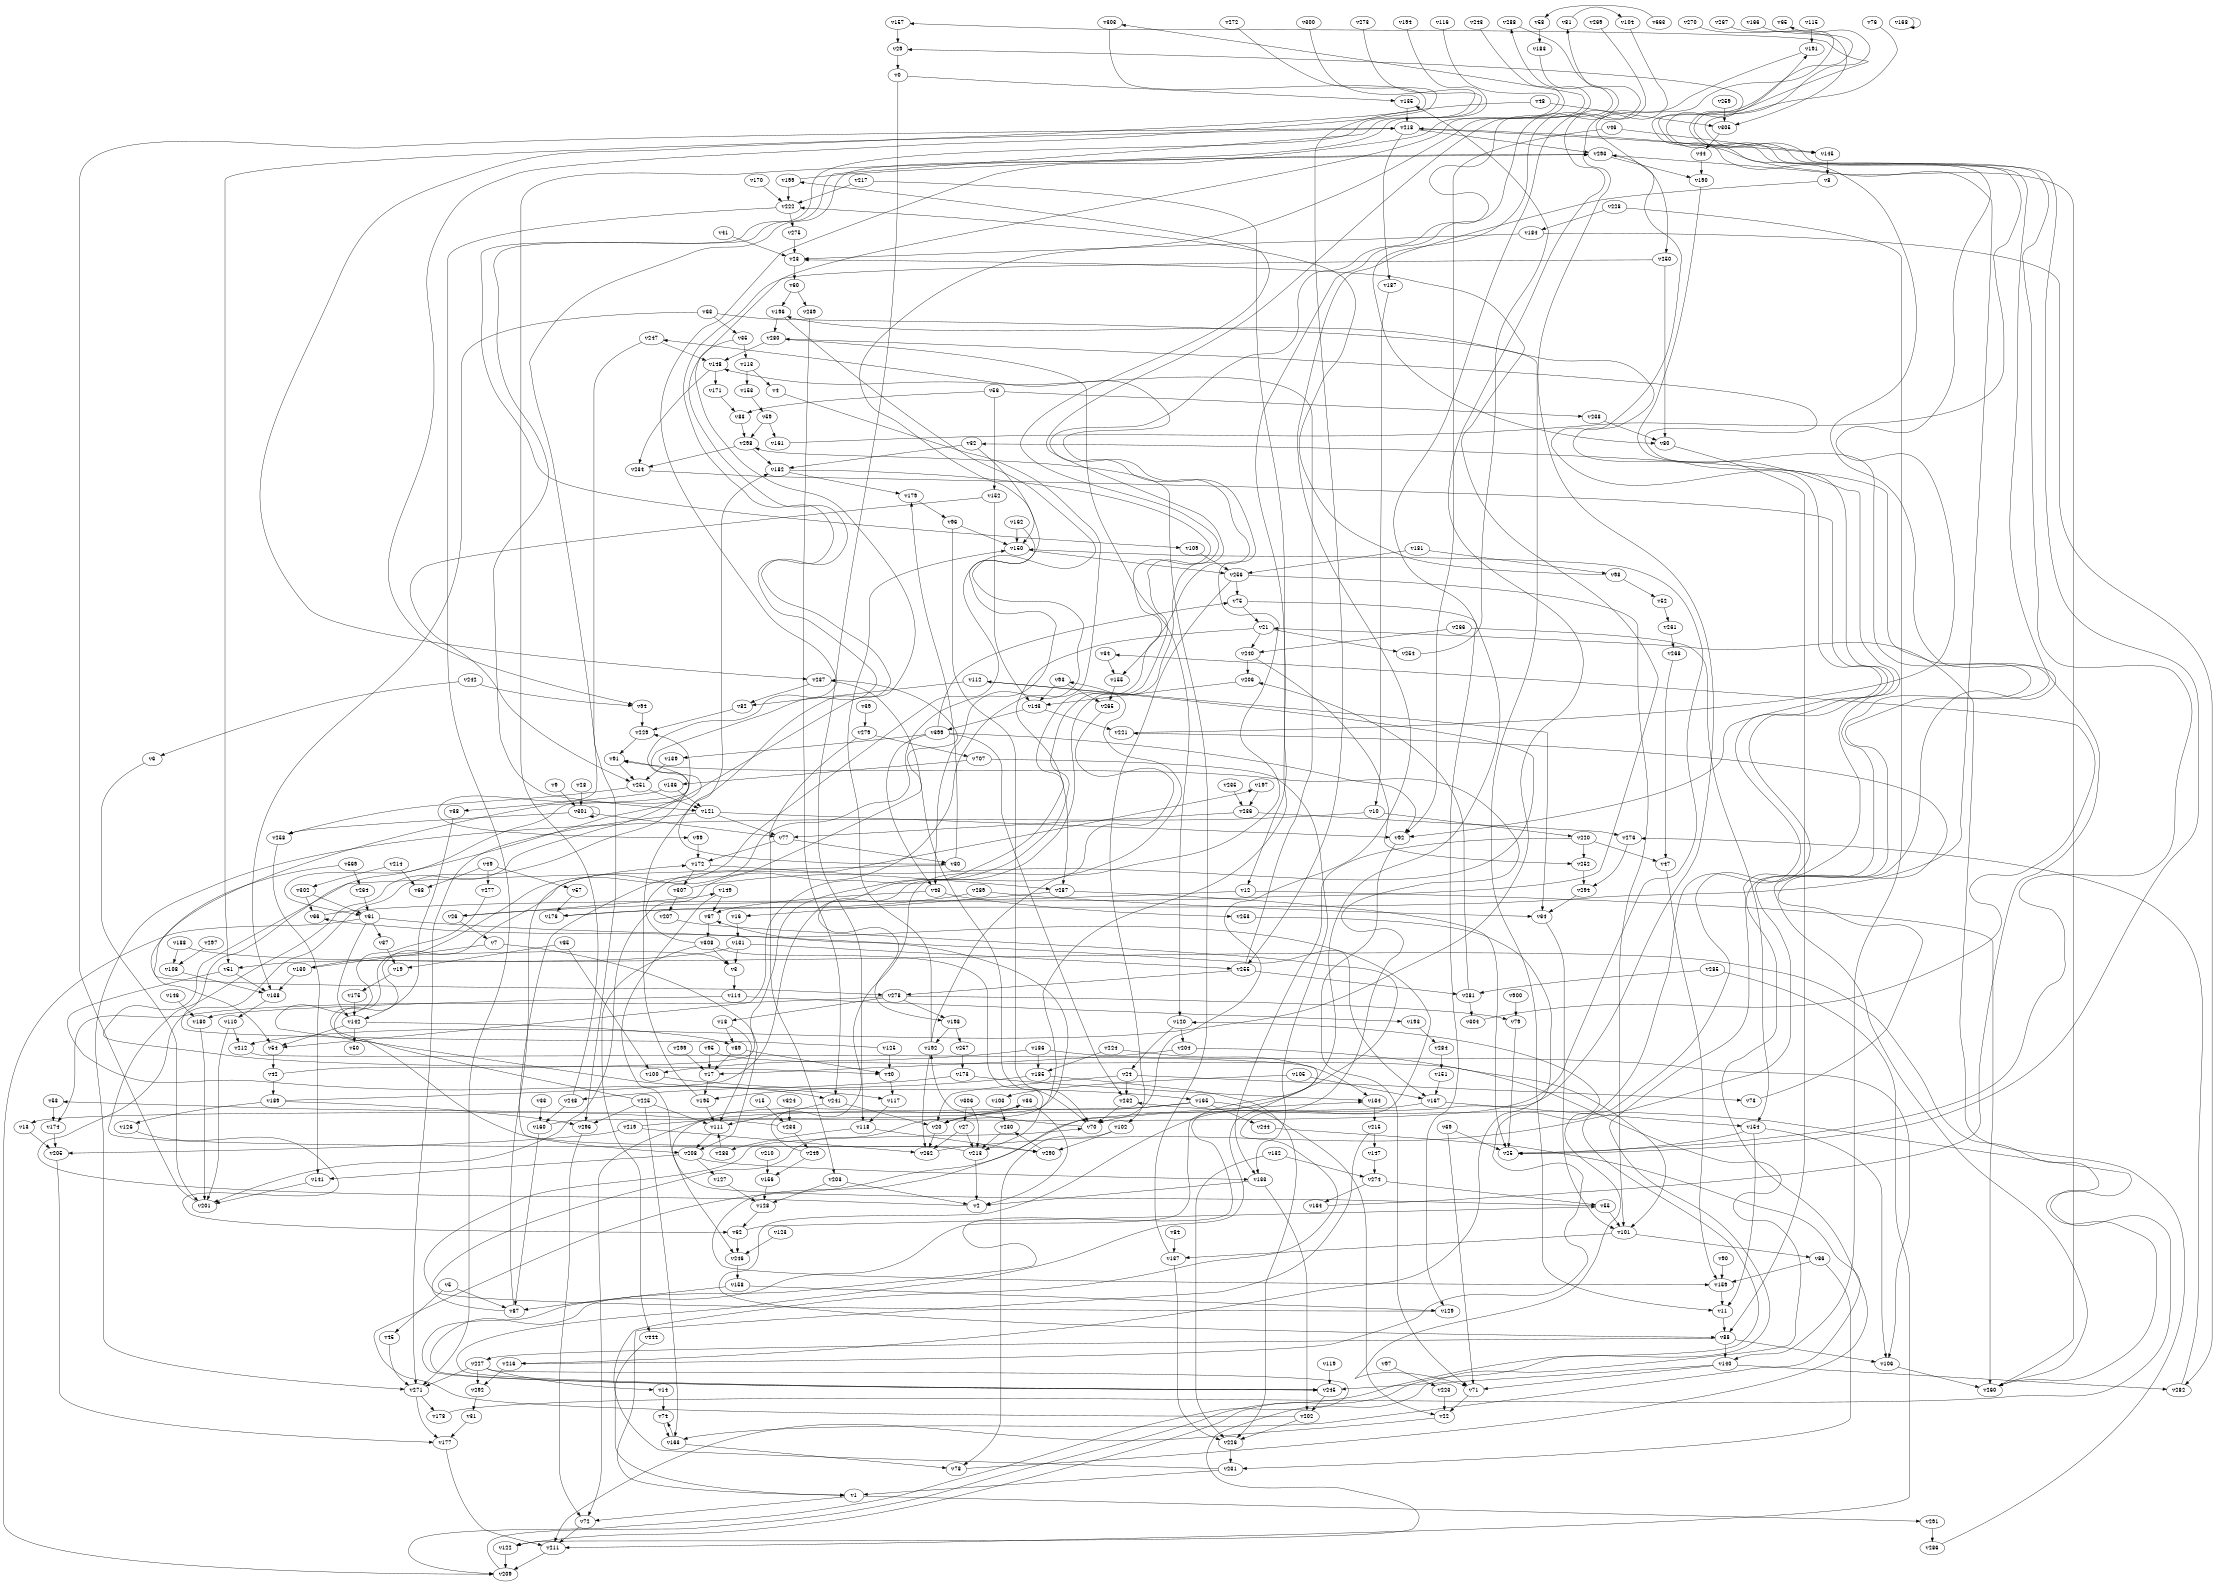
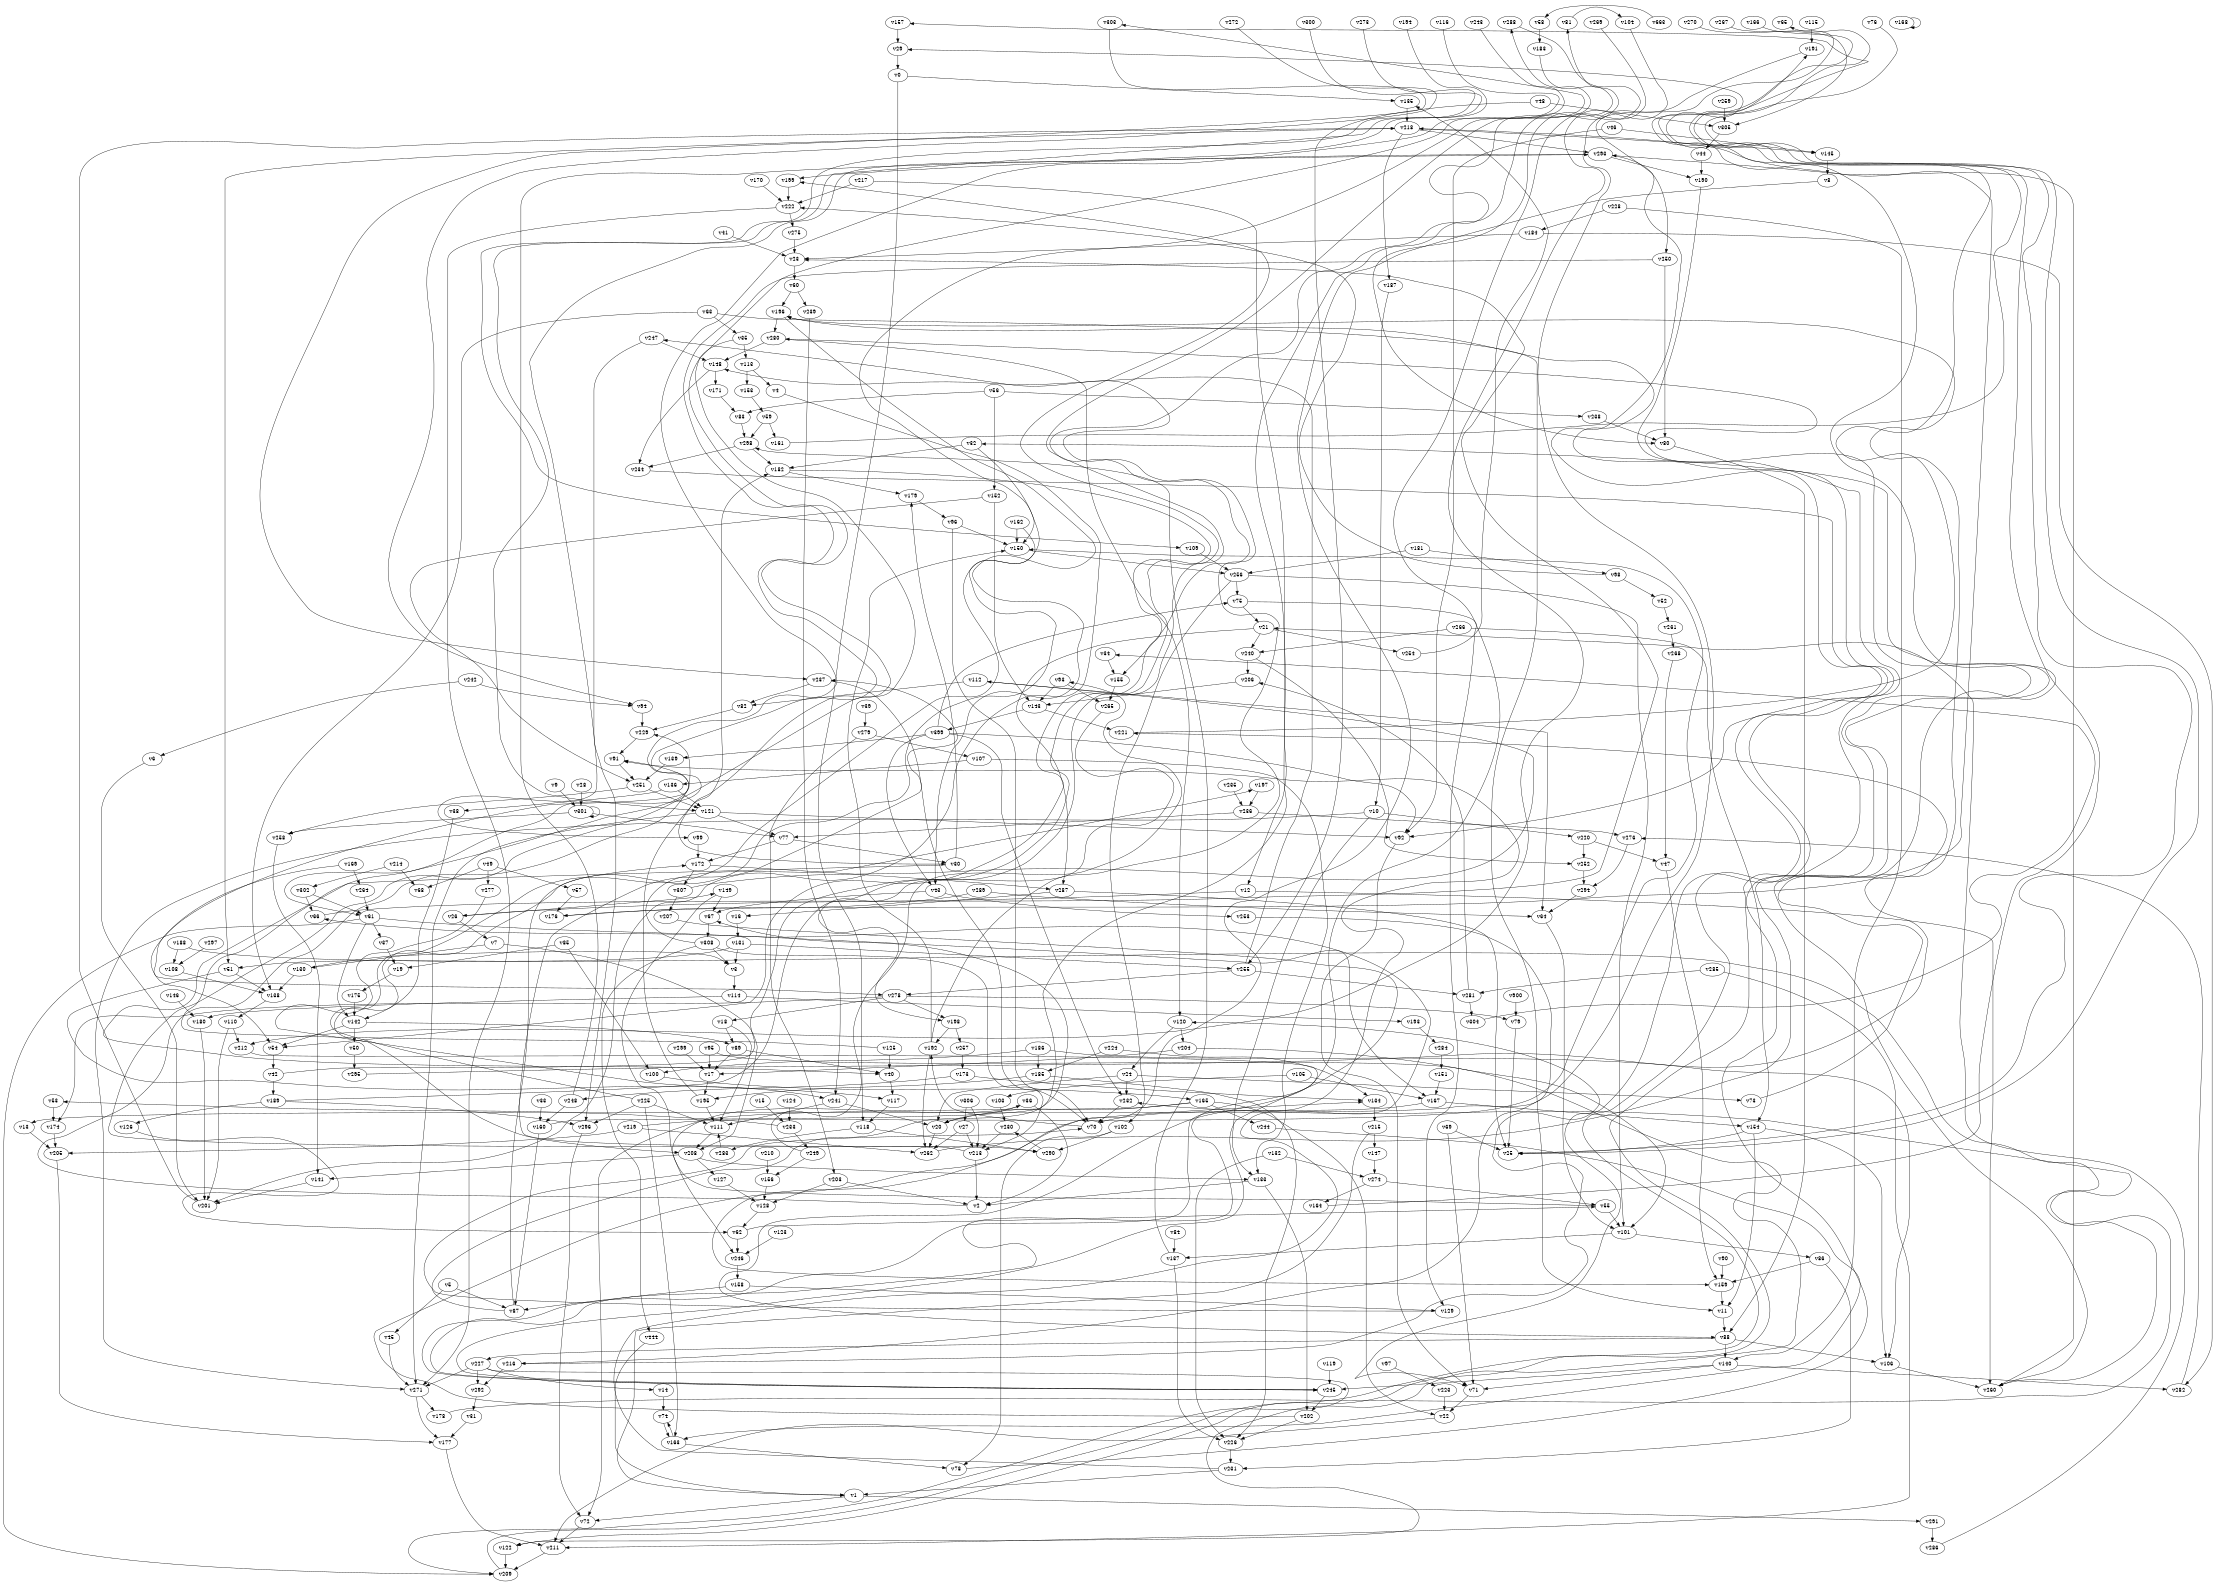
edge "v199" -> "v293": reversed
node "v707": label "v707" -> "v107"
node "v569": label "v569" -> "v169"
edge "v220" -> "v133": now "v10" -> "v133"
node "v295": added
node "v324": label "v324" -> "v124"
